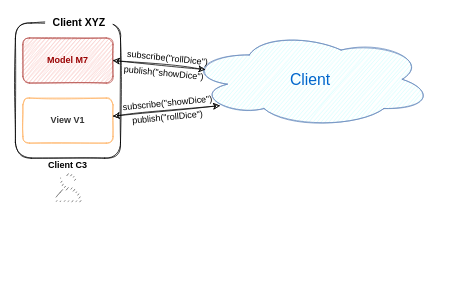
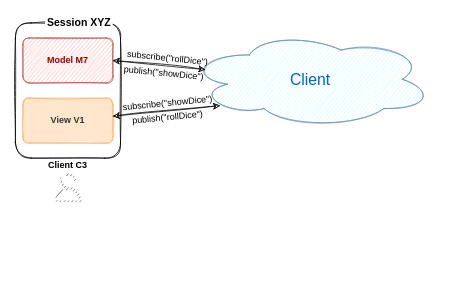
node "Client XYZ": label "Client XYZ" -> "Session XYZ"
node "View V1": fillcolor #ffffff -> #ffe6cc
